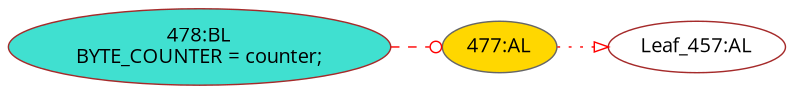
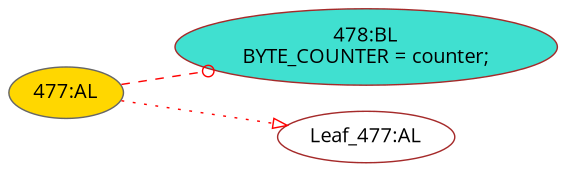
edge "478:BL BYTE_COUNTER = counter;" -> "477:AL": reversed
node "Leaf_457:AL": label "Leaf_457:AL" -> "Leaf_477:AL"
